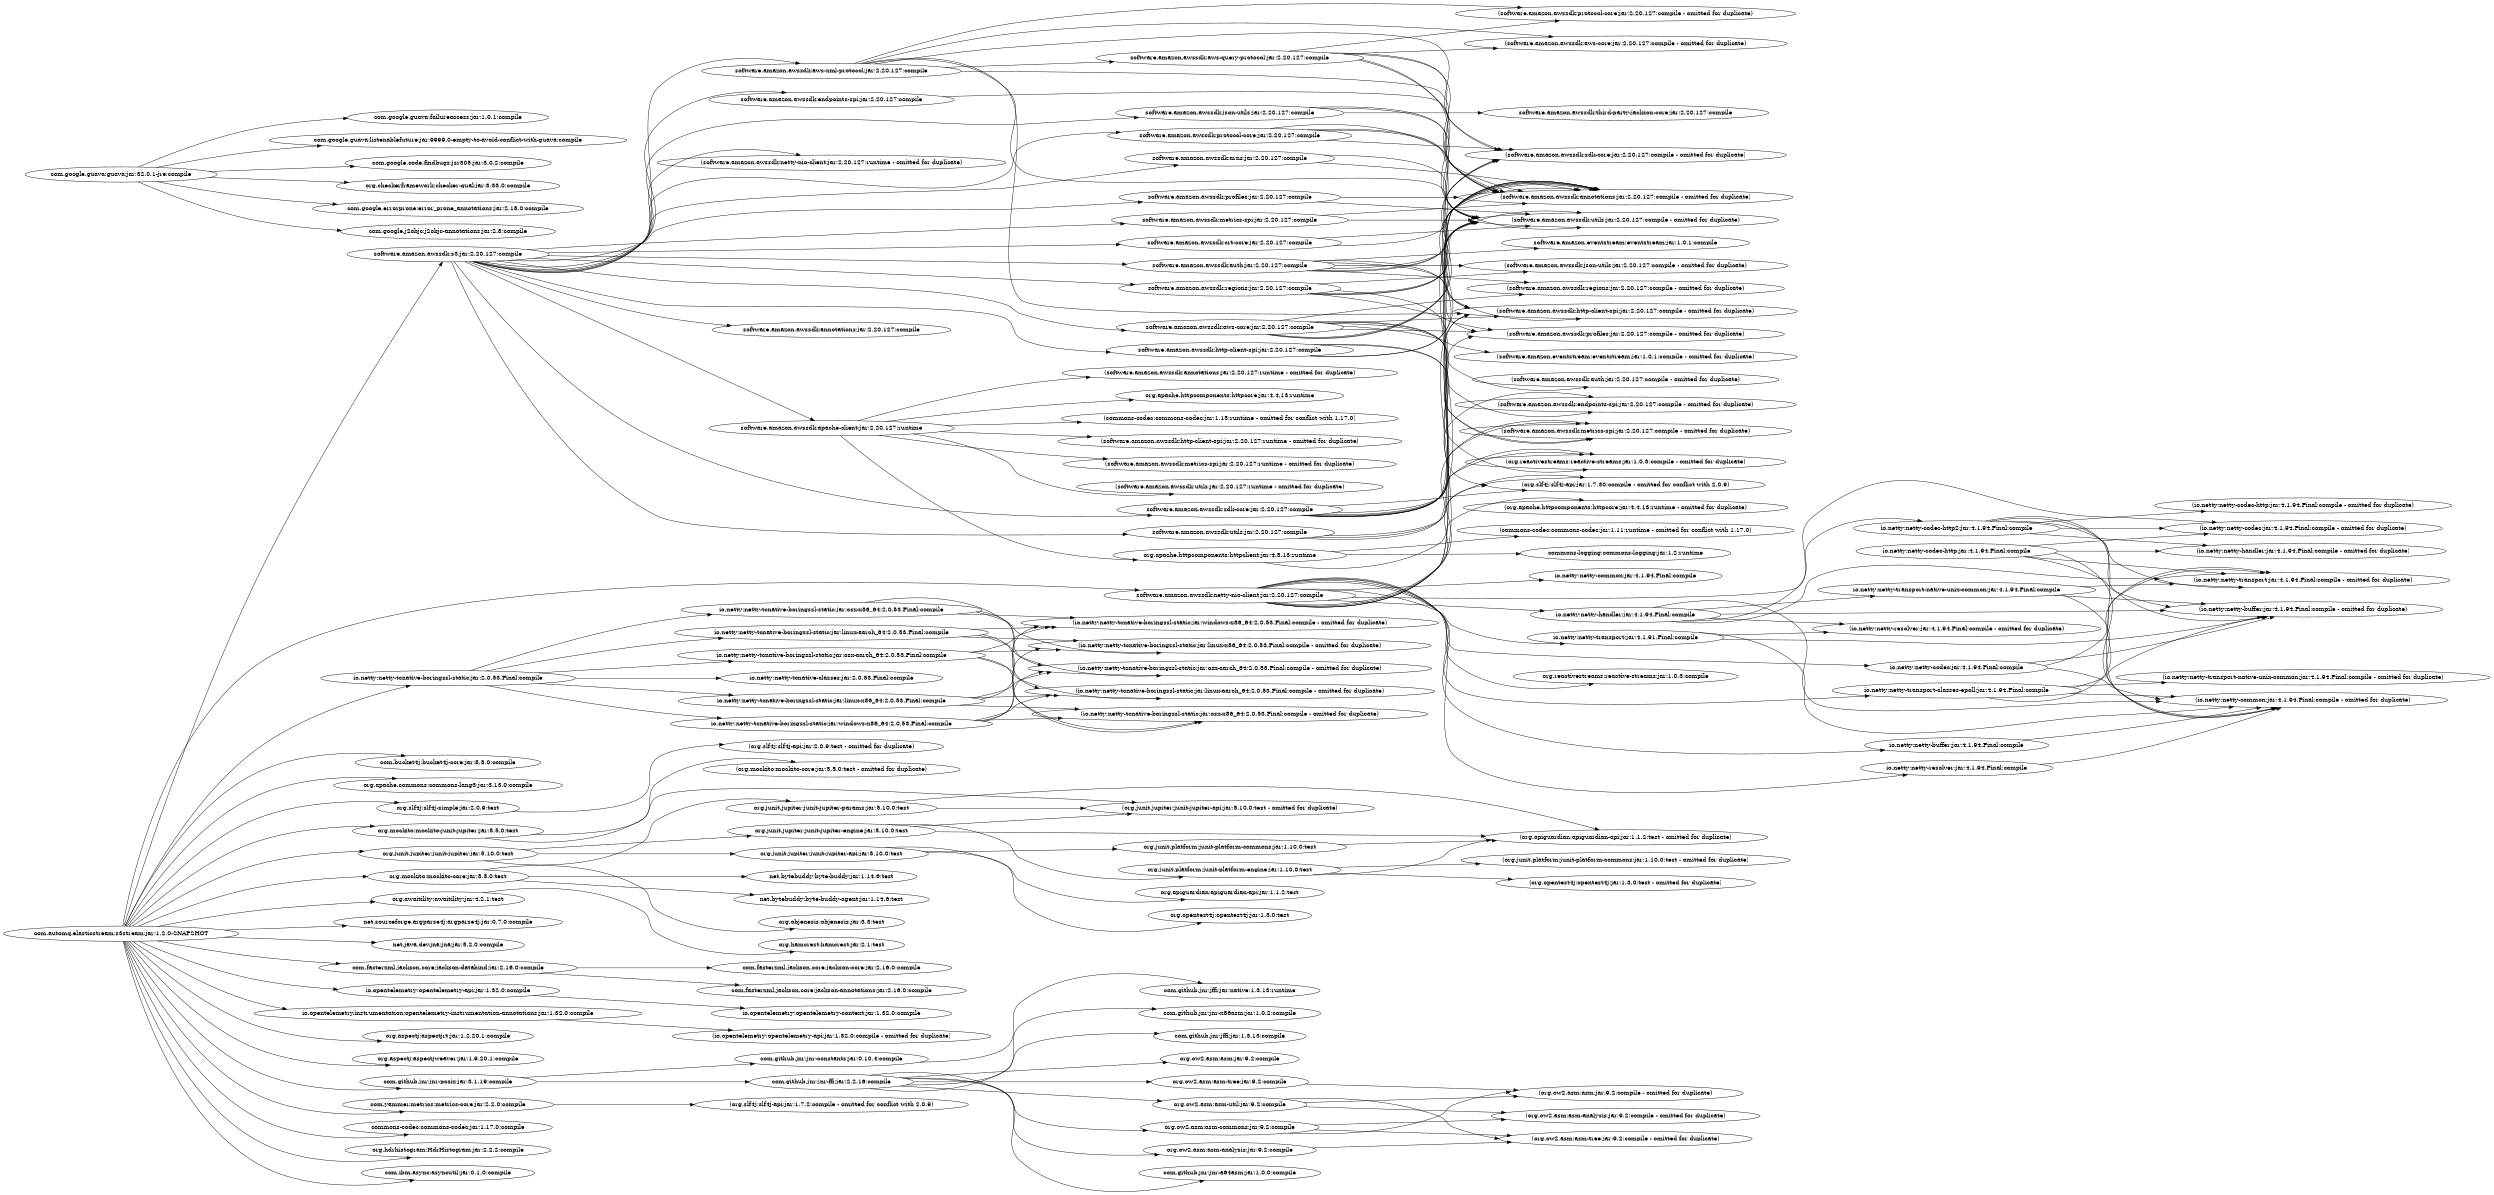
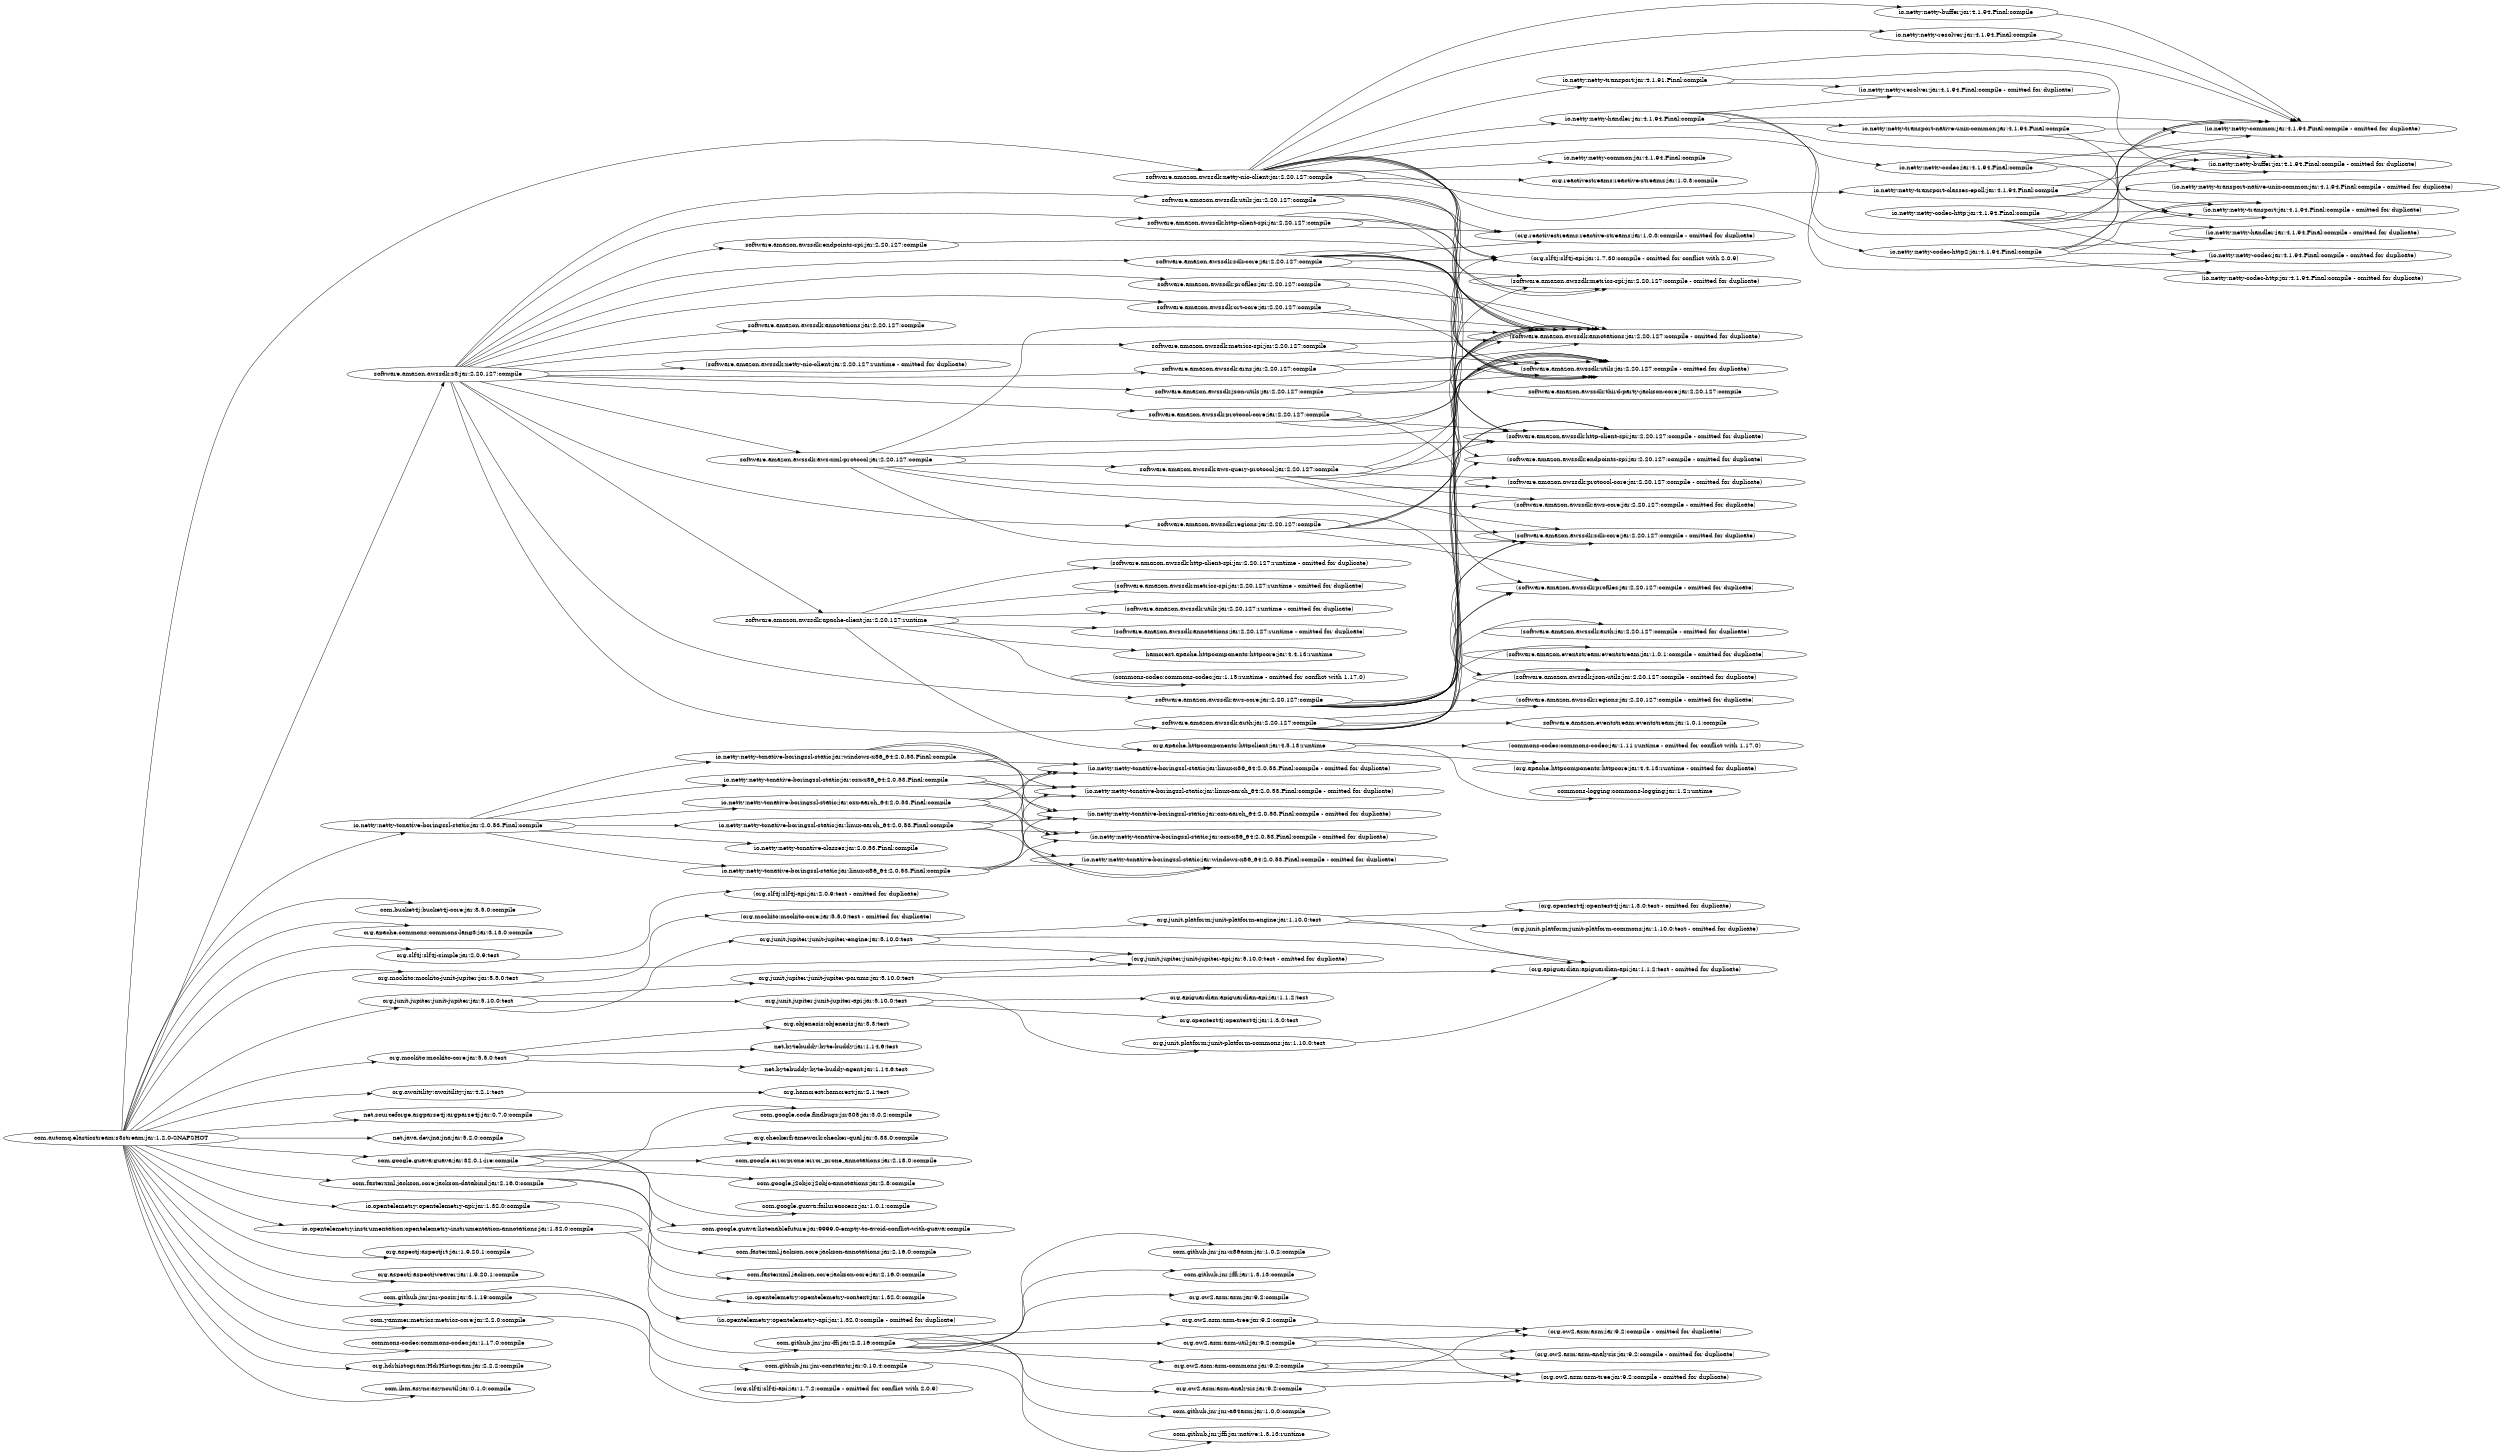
node "org.apache.httpcomponents:httpcore:jar:4.4.13:runtime": label "org.apache.httpcomponents:httpcore:jar:4.4.13:runtime" -> "hamcrest.apache.httpcomponents:httpcore:jar:4.4.13:runtime"
node "org.aspectj:aspectjrt:jar:1.2.20.1:compile": label "org.aspectj:aspectjrt:jar:1.2.20.1:compile" -> "org.aspectj:aspectjrt:jar:1.9.20.1:compile"
edge "com.automq.elasticstream:s3stream:jar:1.2.0-SNAPSHOT" -> "com.google.guava:guava:jar:32.0.1-jre:compile": added
